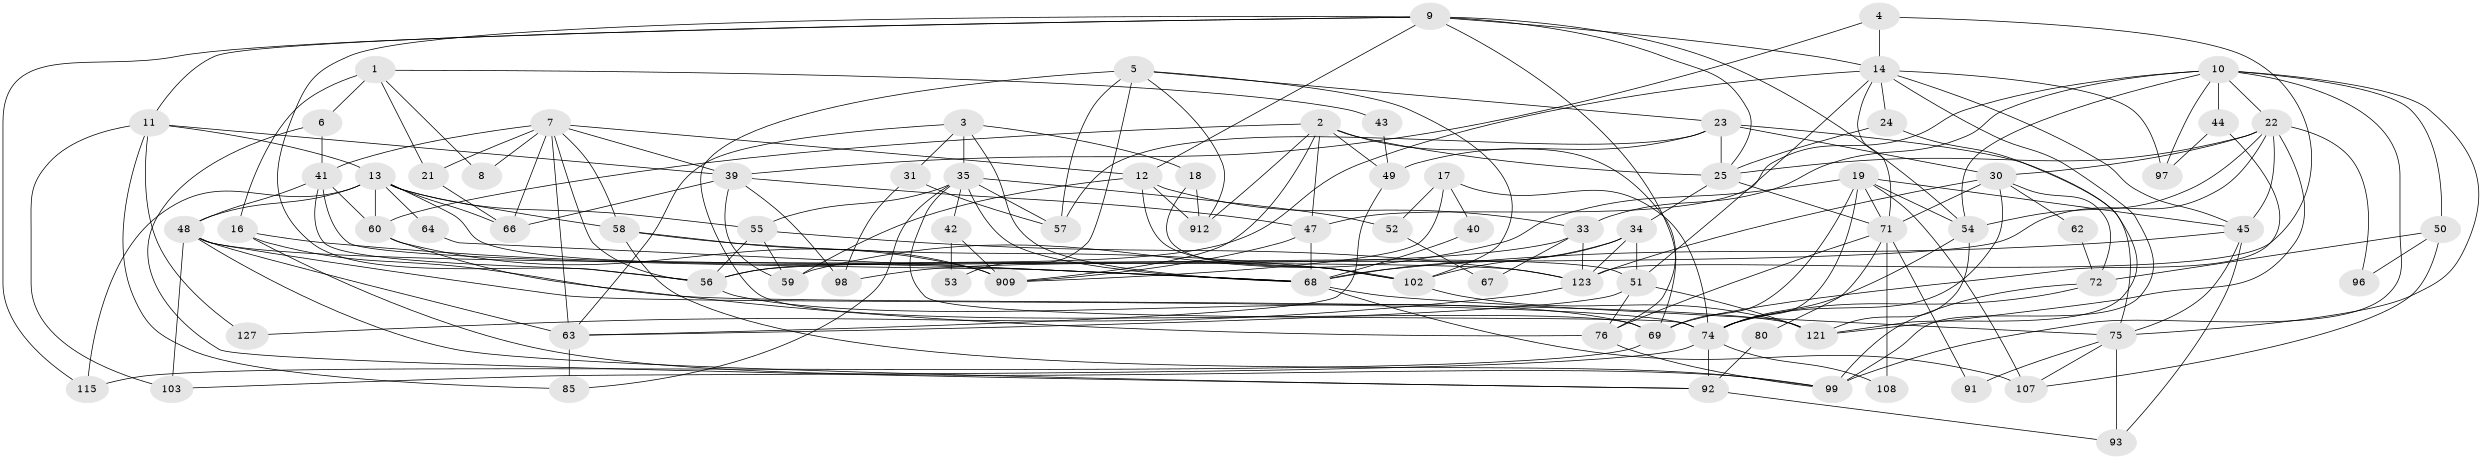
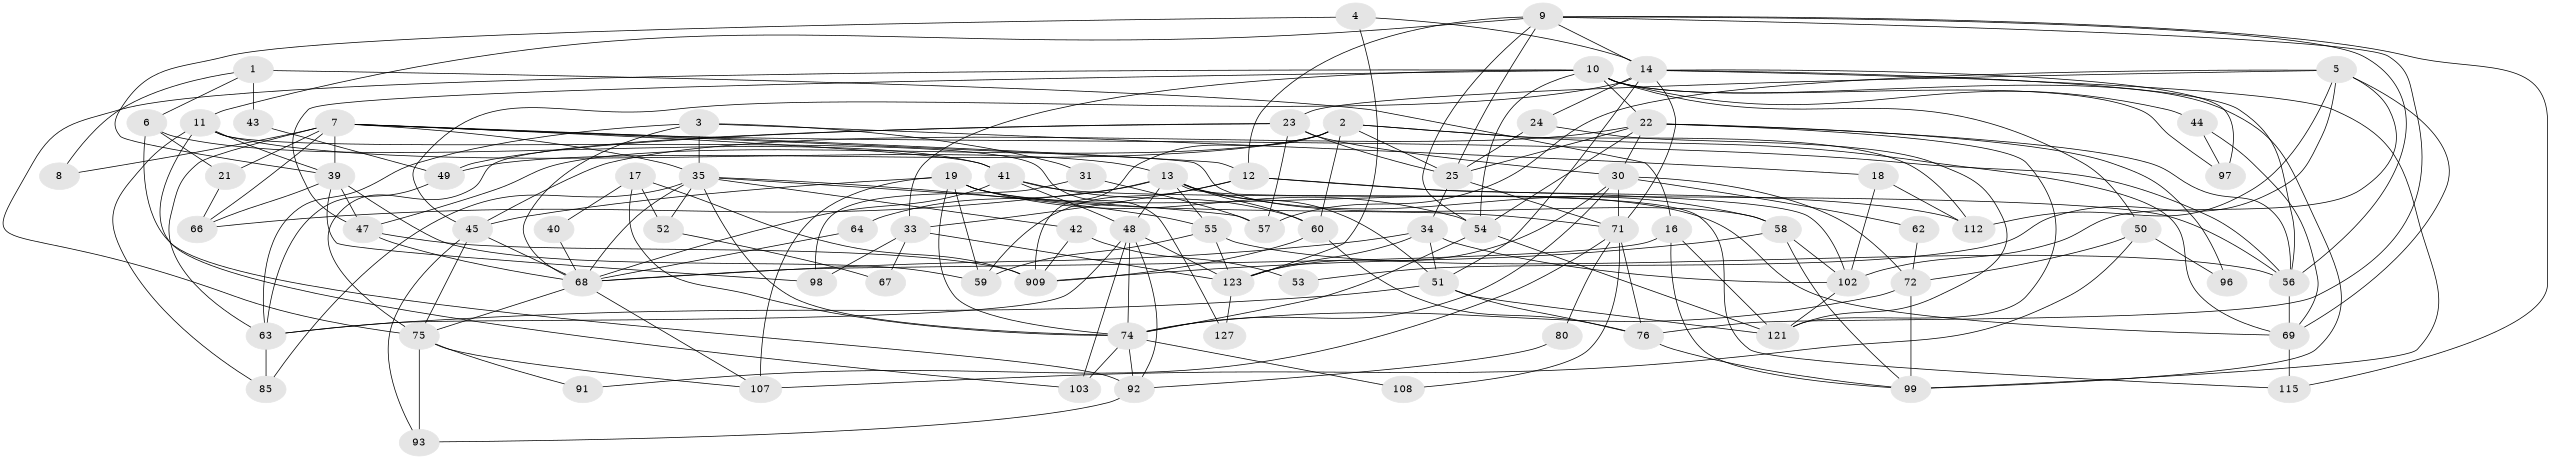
edge "1" -- "21": now "6" -- "21"
edge "7" -- "35": added
node "912": label "912" -> "112"
